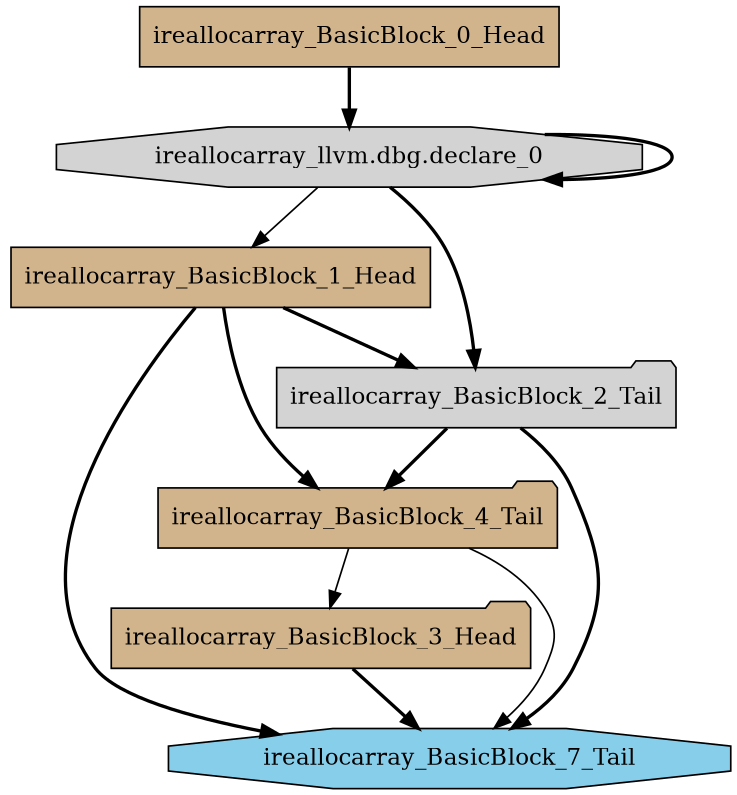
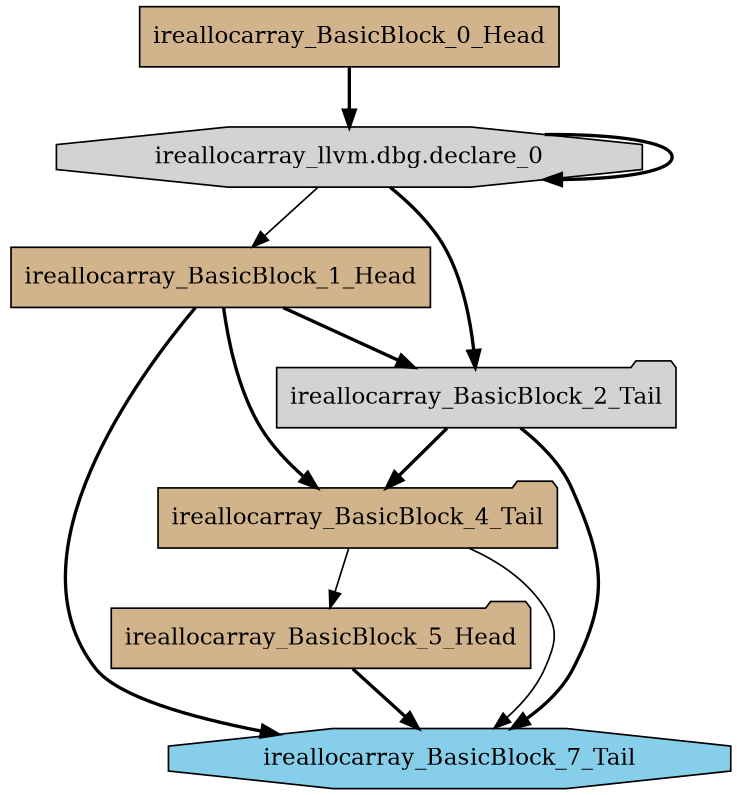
node "ireallocarray_BasicBlock_3_Head": label "ireallocarray_BasicBlock_3_Head" -> "ireallocarray_BasicBlock_5_Head"
